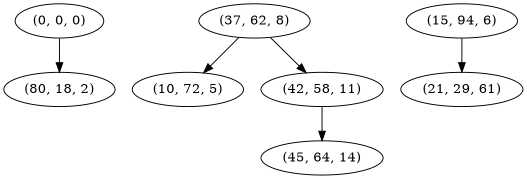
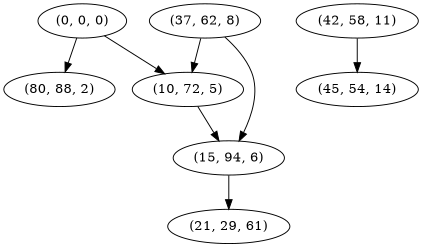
edge "(0, 0, 0)" -> "(10, 72, 5)": added
edge "(37, 62, 8)" -> "(42, 58, 11)": now "(37, 62, 8)" -> "(15, 94, 6)"
node "(80, 18, 2)": label "(80, 18, 2)" -> "(80, 88, 2)"
edge "(10, 72, 5)" -> "(15, 94, 6)": added
node "(45, 64, 14)": label "(45, 64, 14)" -> "(45, 54, 14)"
